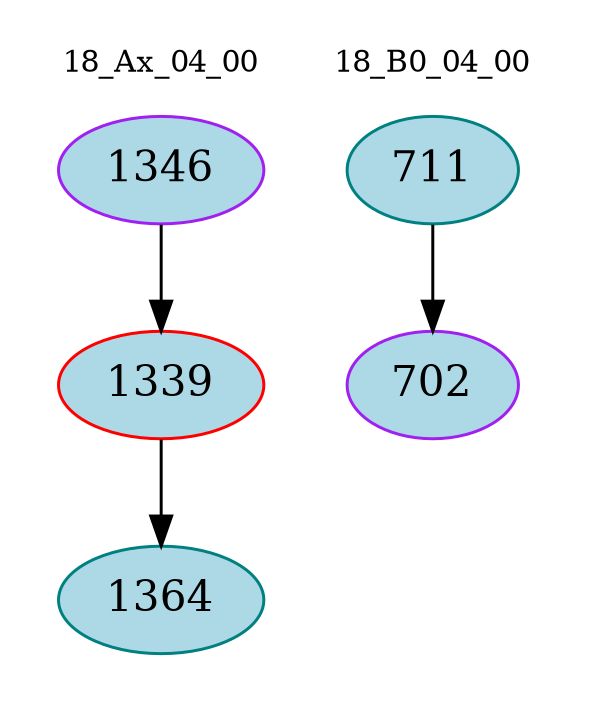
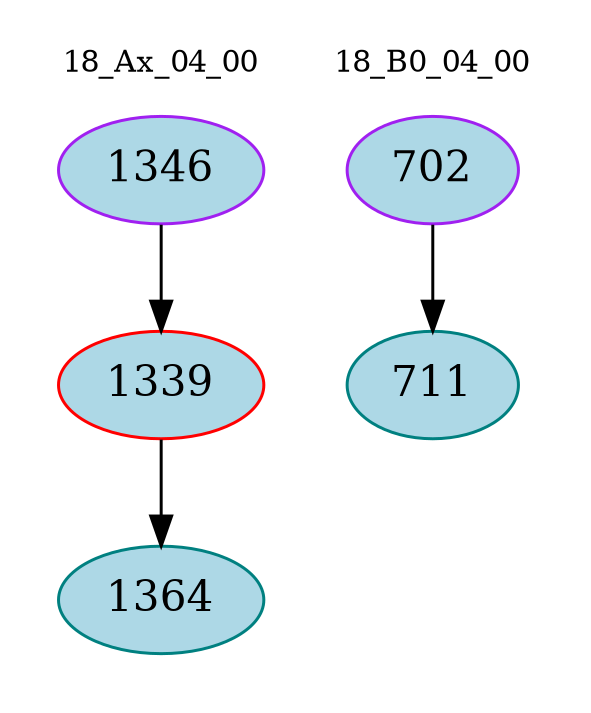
edge "711" -> "702": reversed
